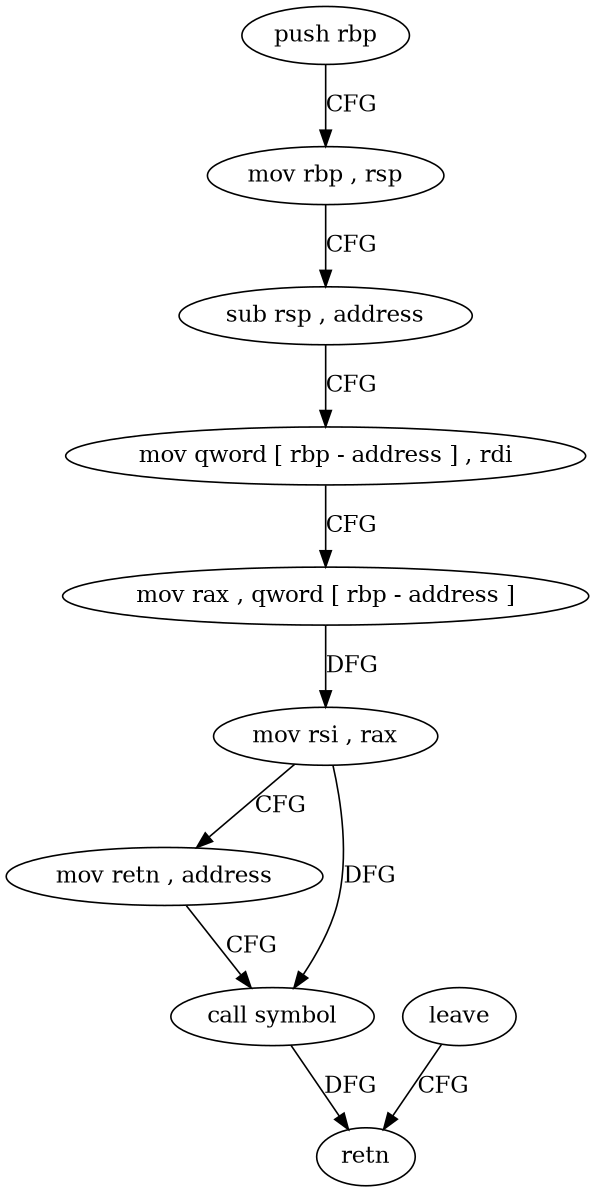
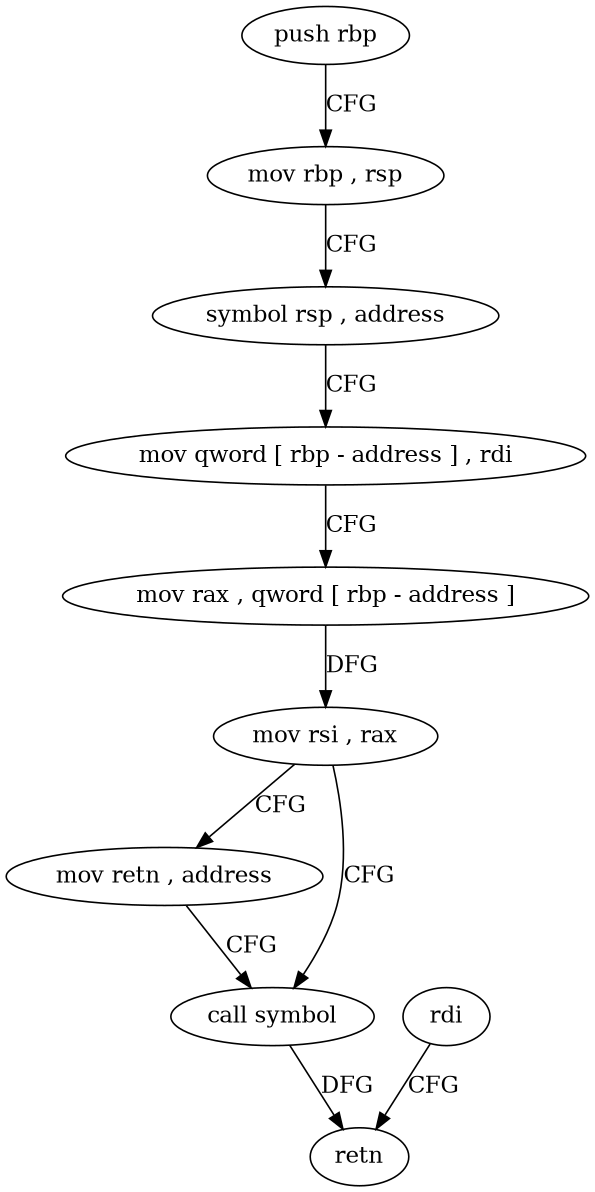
node "sub rsp , address": label "sub rsp , address" -> "symbol rsp , address"
edge "mov rsi , rax" -> "call symbol": label "DFG" -> "CFG"
node "leave": label "leave" -> "rdi"
